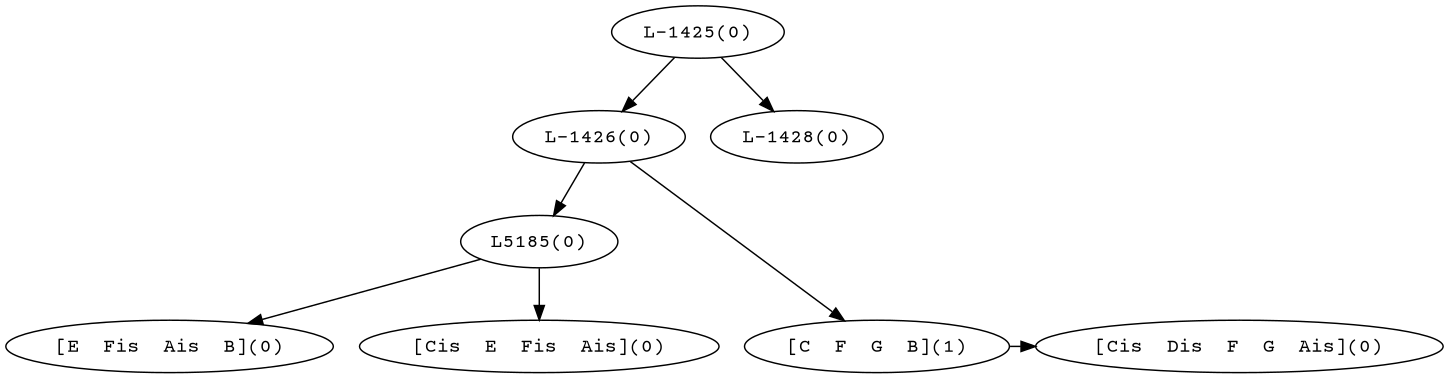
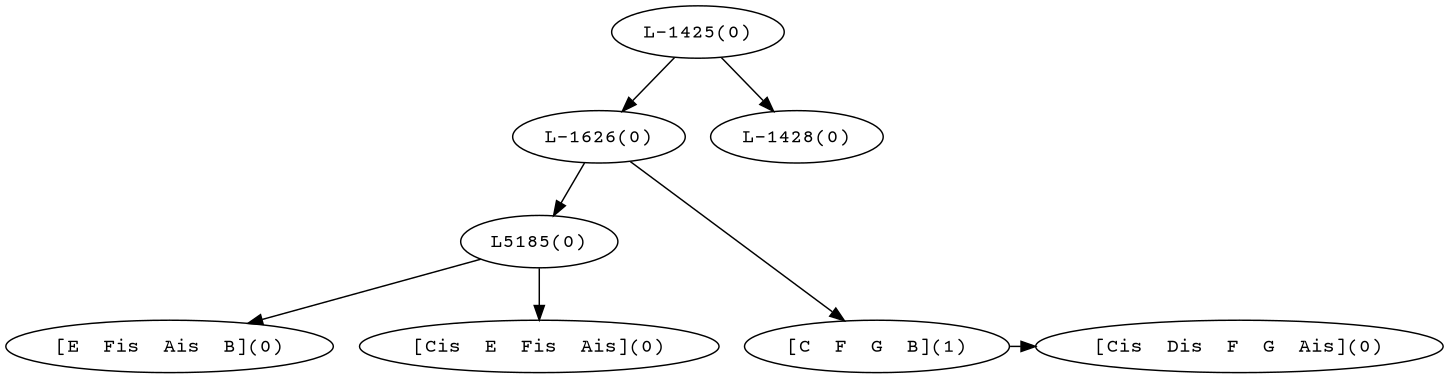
node "L-1426(0)": label "L-1426(0)" -> "L-1626(0)"
